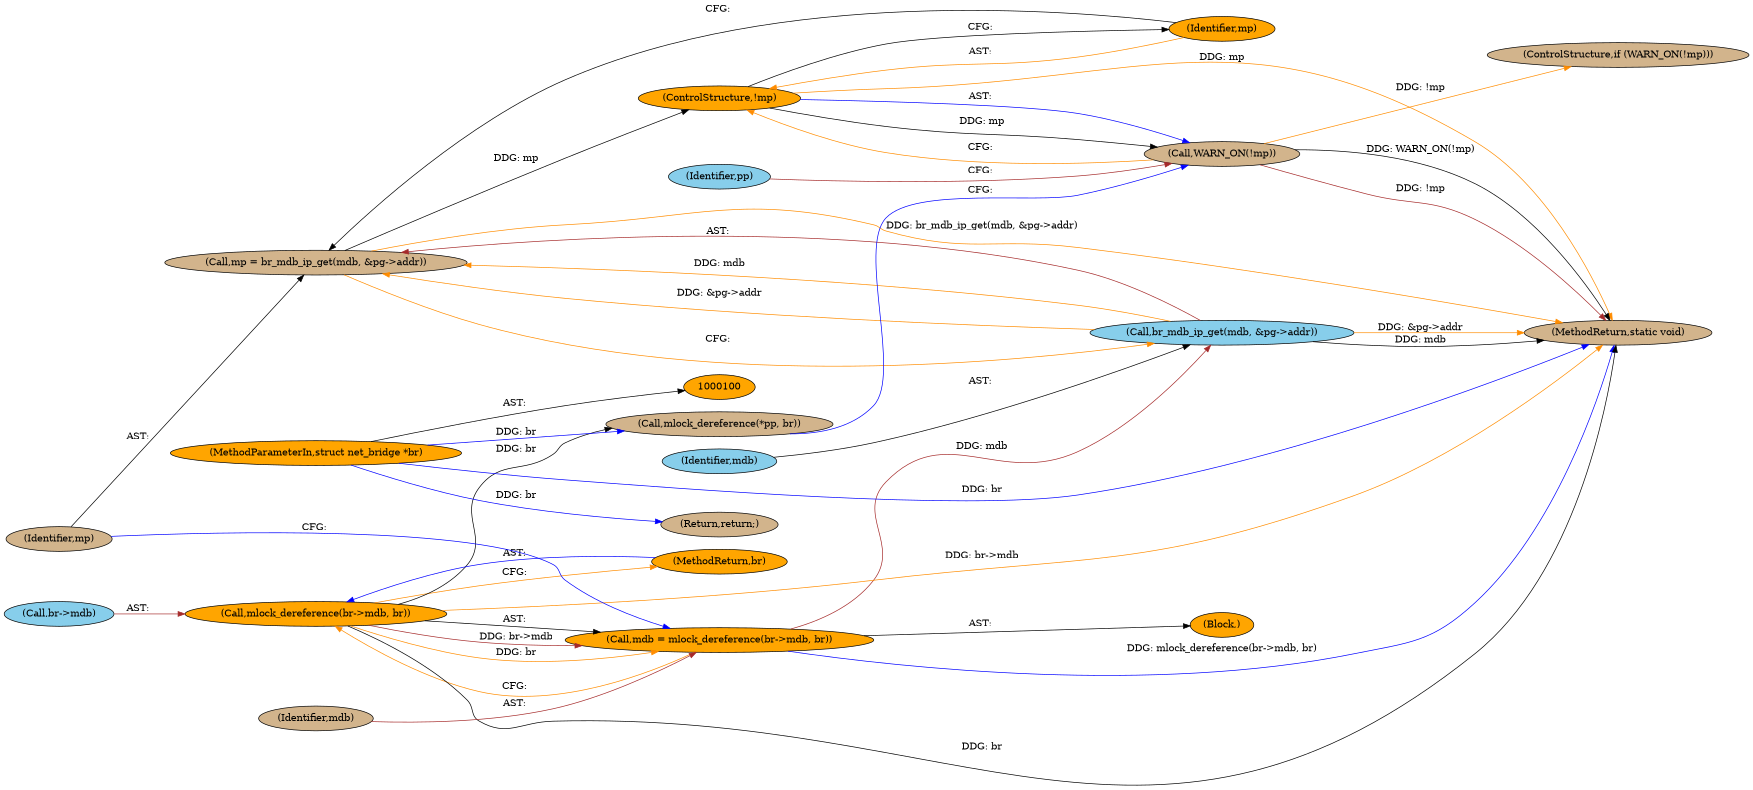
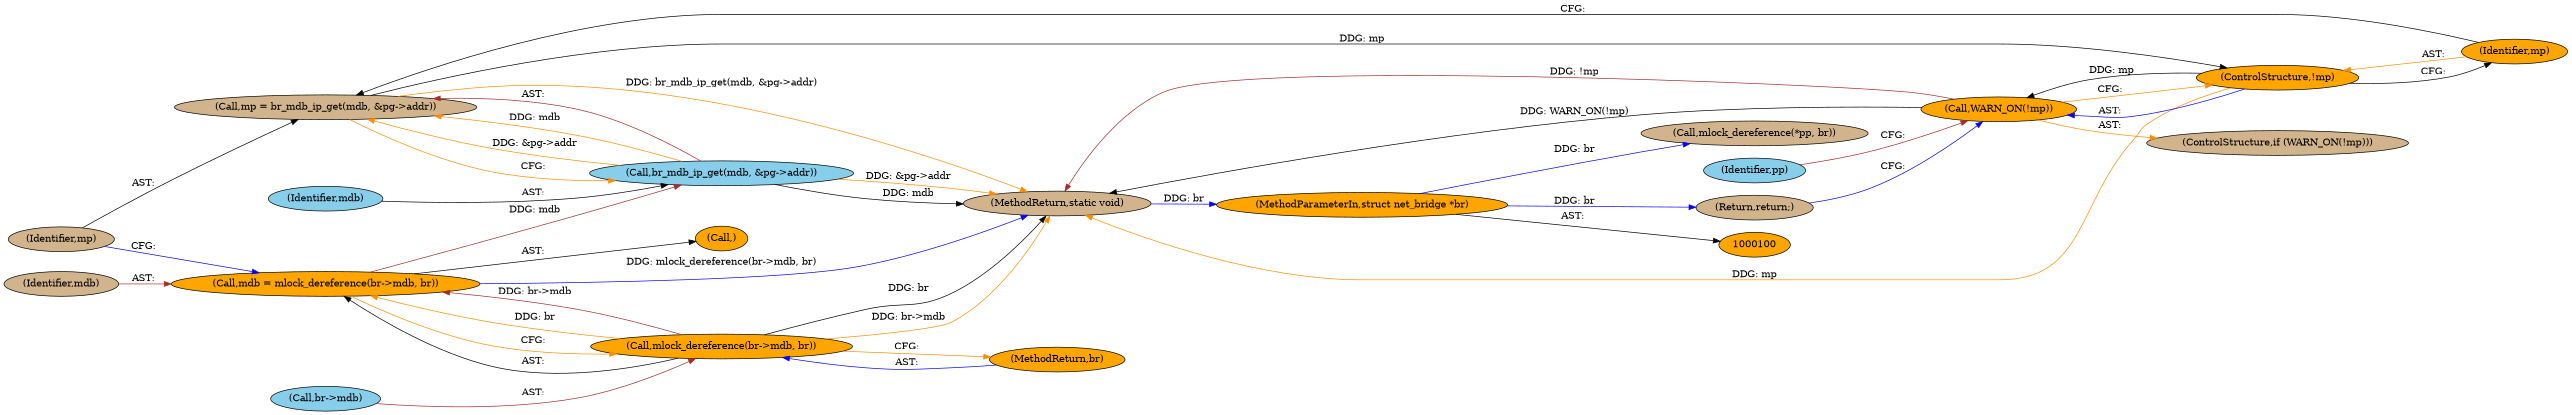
edge "(Call,WARN_ON(!mp))" -> "(ControlStructure,if (WARN_ON(!mp)))": label "DDG: !mp" -> "AST: "
node "(Call,WARN_ON(!mp))": fillcolor tan -> orange
edge "(Call,mlock_dereference(*pp, br))" -> "(Call,WARN_ON(!mp))": now "(Return,return;)" -> "(Call,WARN_ON(!mp))"
edge "(MethodParameterIn,struct net_bridge *br)" -> "(MethodReturn,static void)": reversed
edge "(Call,mlock_dereference(br->mdb, br))" -> "(Call,mlock_dereference(*pp, br))": removed, label "DDG: br"
node "(Block,)": label "(Block,)" -> "(Call,)"
